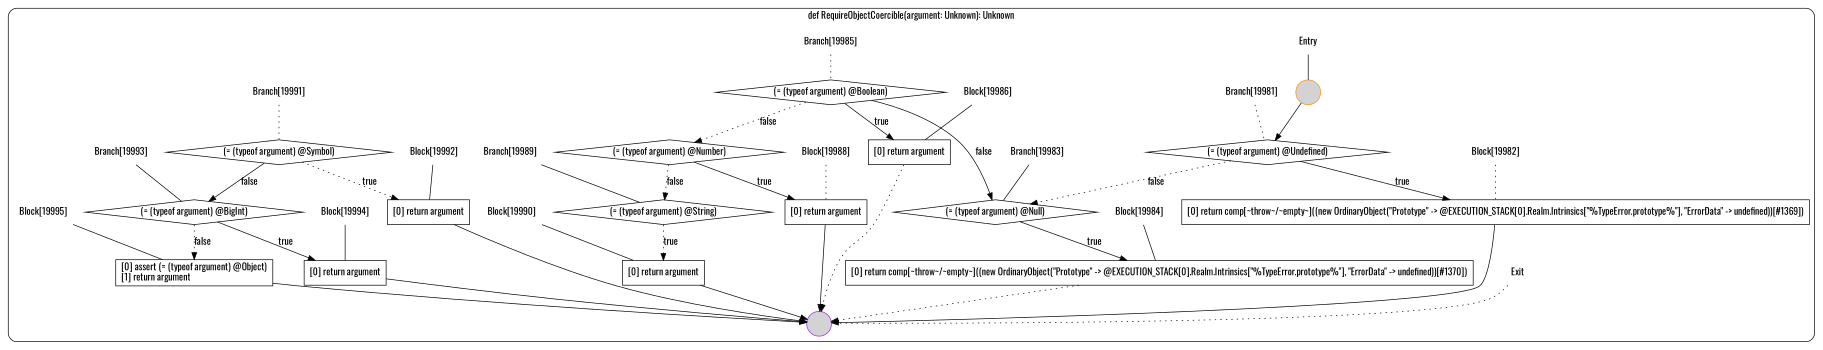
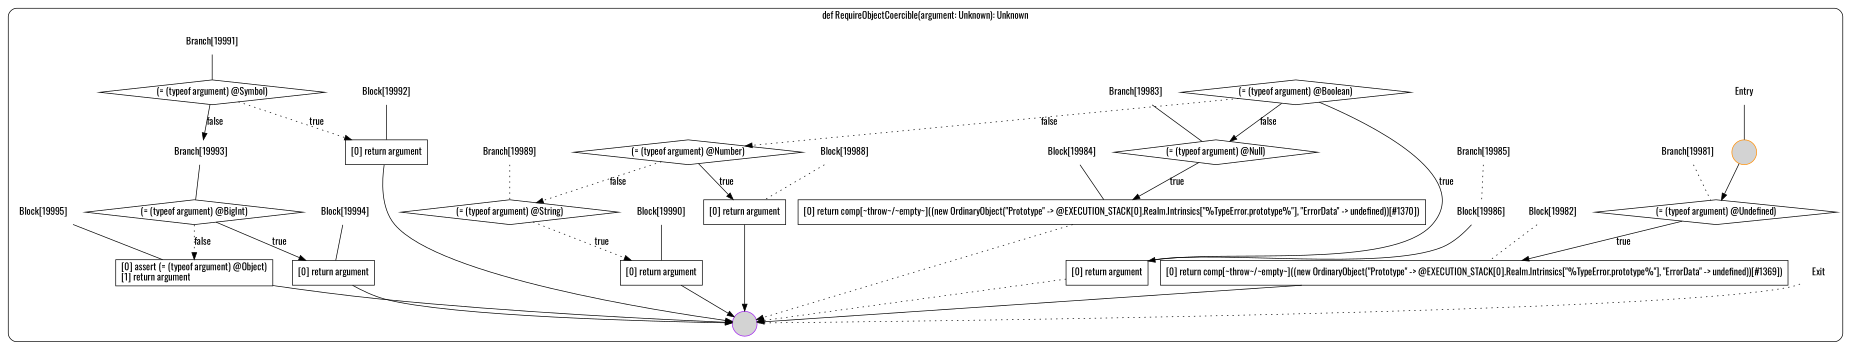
edge "Branch[19985]" -- "(= (typeof argument) @Boolean)": now "Branch[19985]" -- "Block[19986]"
edge "Branch[19991]" -- "(= (typeof argument) @Symbol)": style dotted -> solid
edge "(= (typeof argument) @Symbol)" -> "(= (typeof argument) @BigInt)": now "(= (typeof argument) @Symbol)" -> "Branch[19993]"
edge "(= (typeof argument) @Undefined)" -> "(= (typeof argument) @Null)": removed, label "false"
edge "Branch[19989]" -- "(= (typeof argument) @String)": style solid -> dotted
